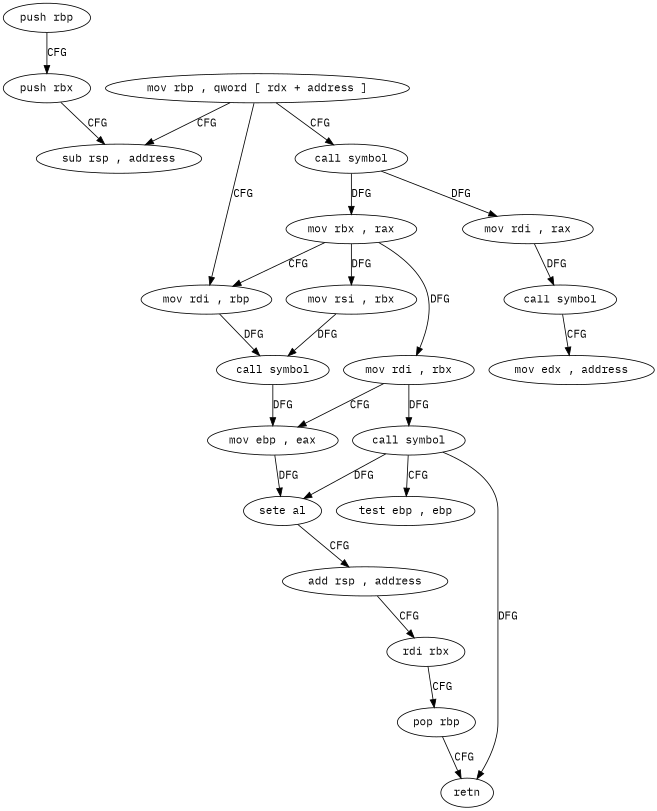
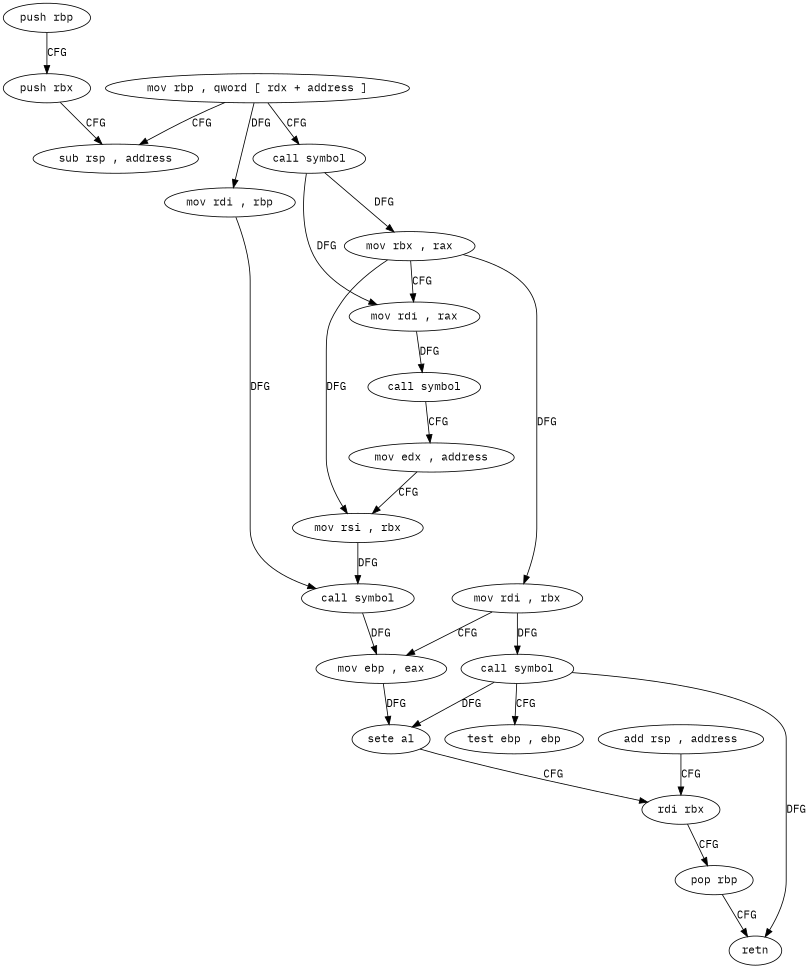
edge "mov rbp , qword [ rdx + address ]" -> "mov rdi , rbp": label "CFG" -> "DFG"
edge "mov rbx , rax" -> "mov rdi , rbp": now "mov rbx , rax" -> "mov rdi , rax"
edge "mov edx , address" -> "mov rsi , rbx": added, label "CFG"
edge "sete al" -> "add rsp , address": now "sete al" -> "rdi rbx"
